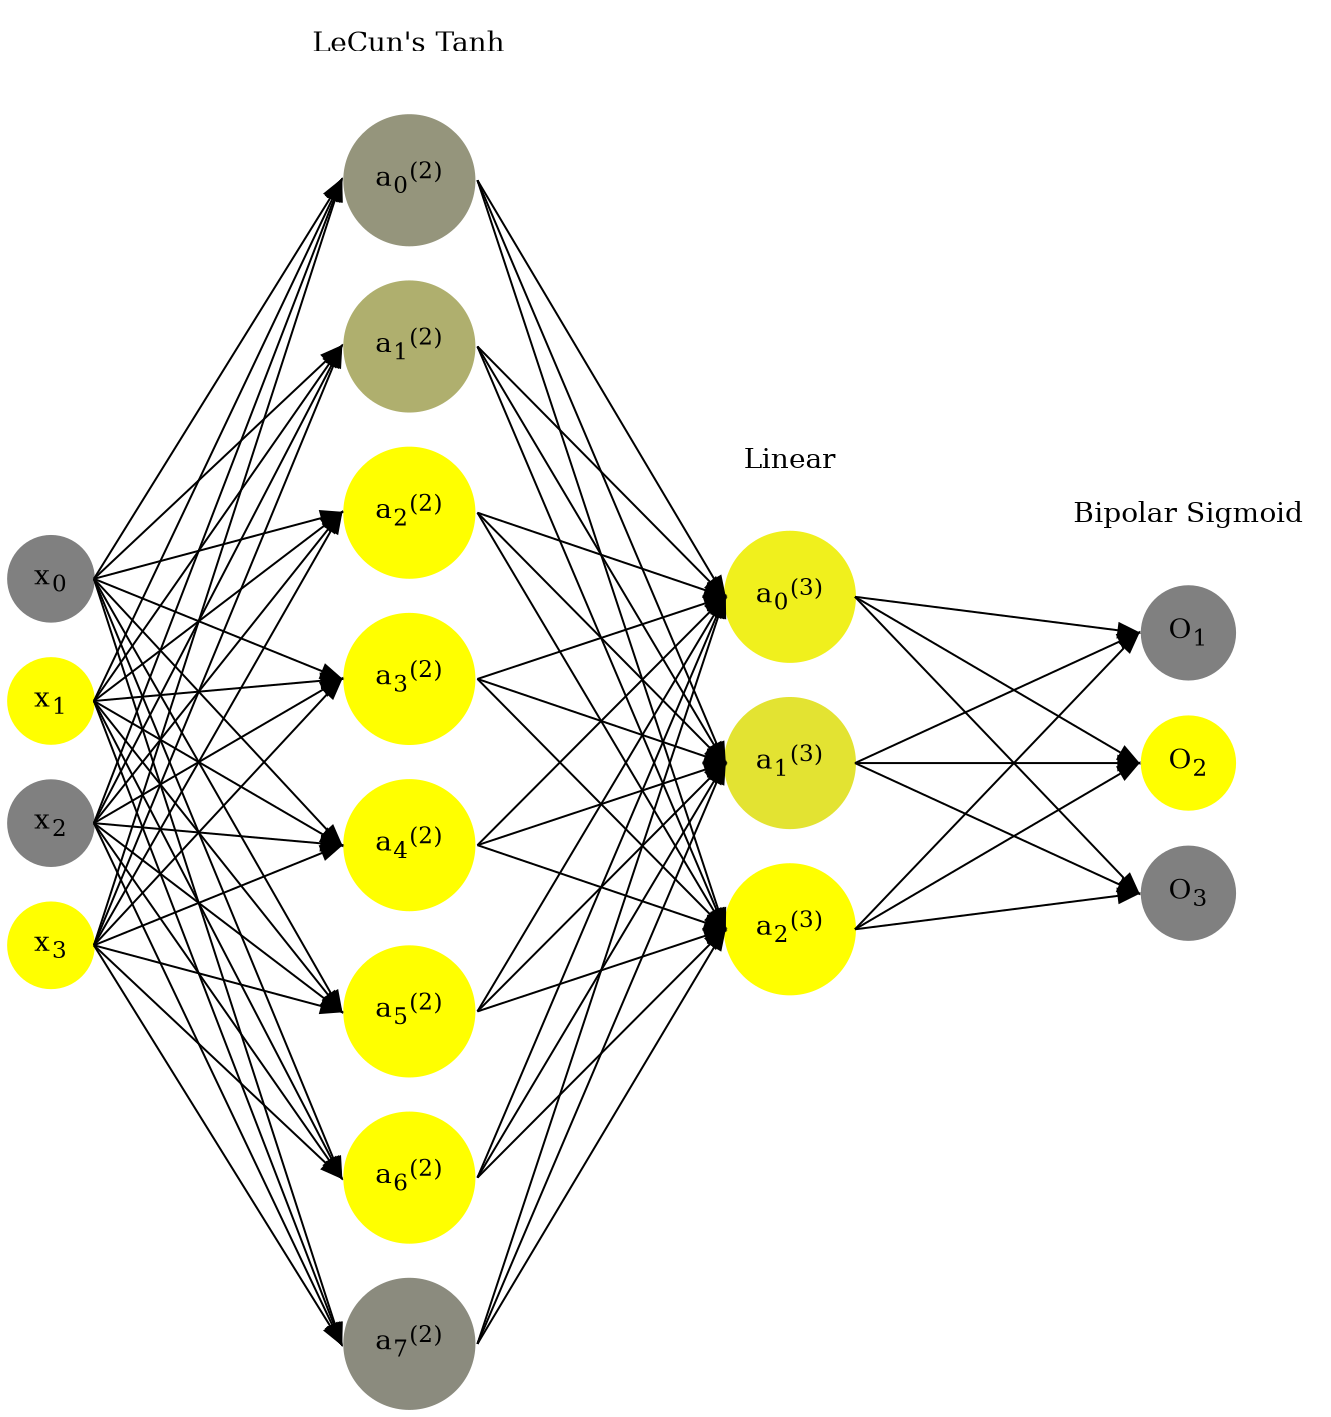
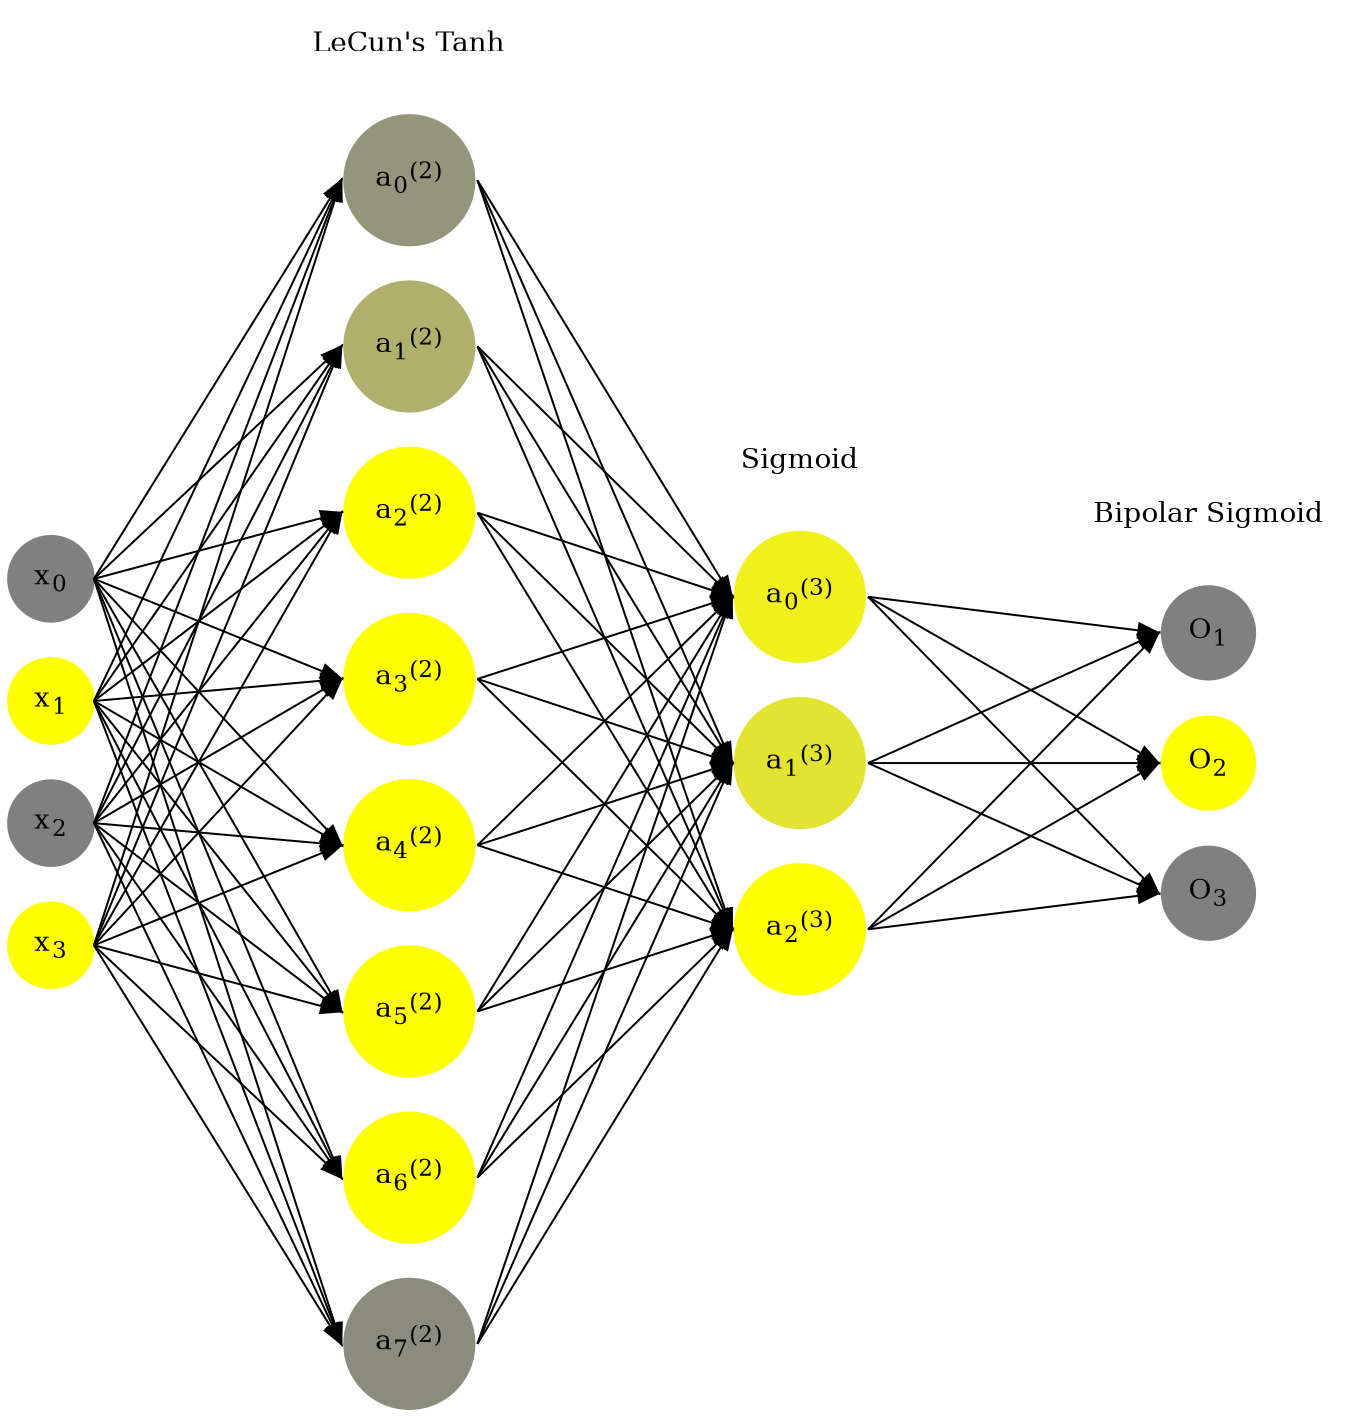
node "Linear": label "Linear" -> "Sigmoid"
